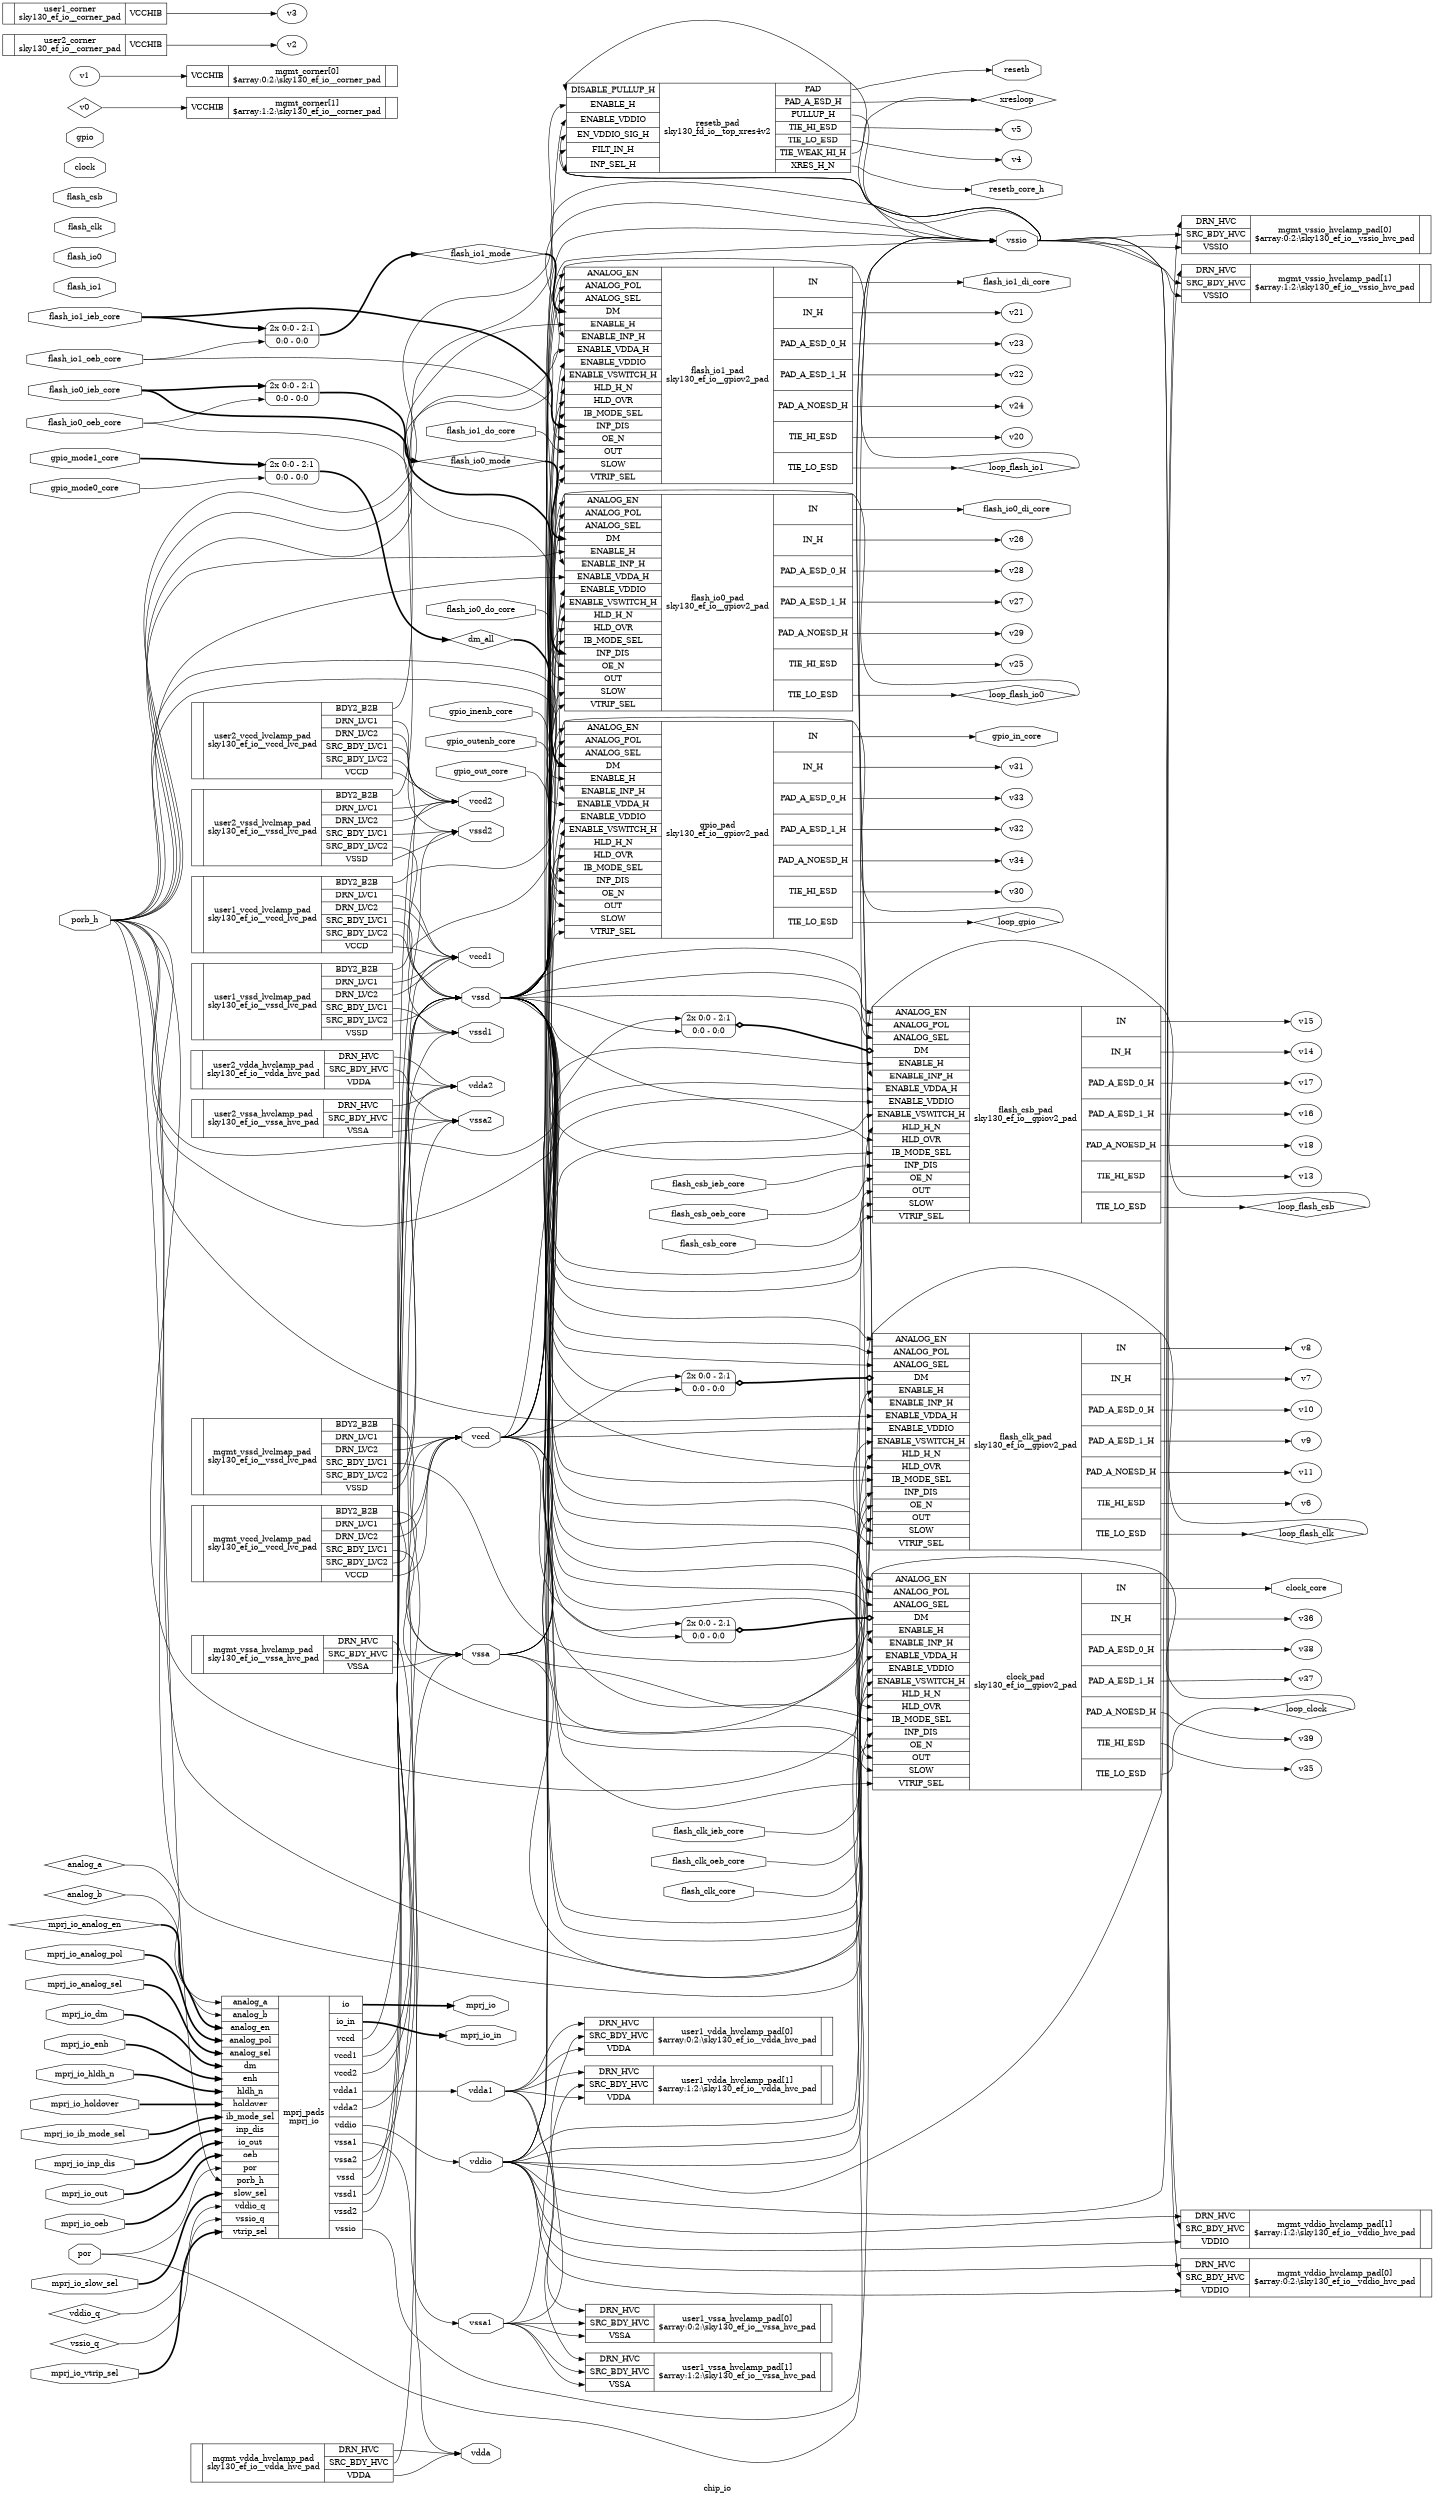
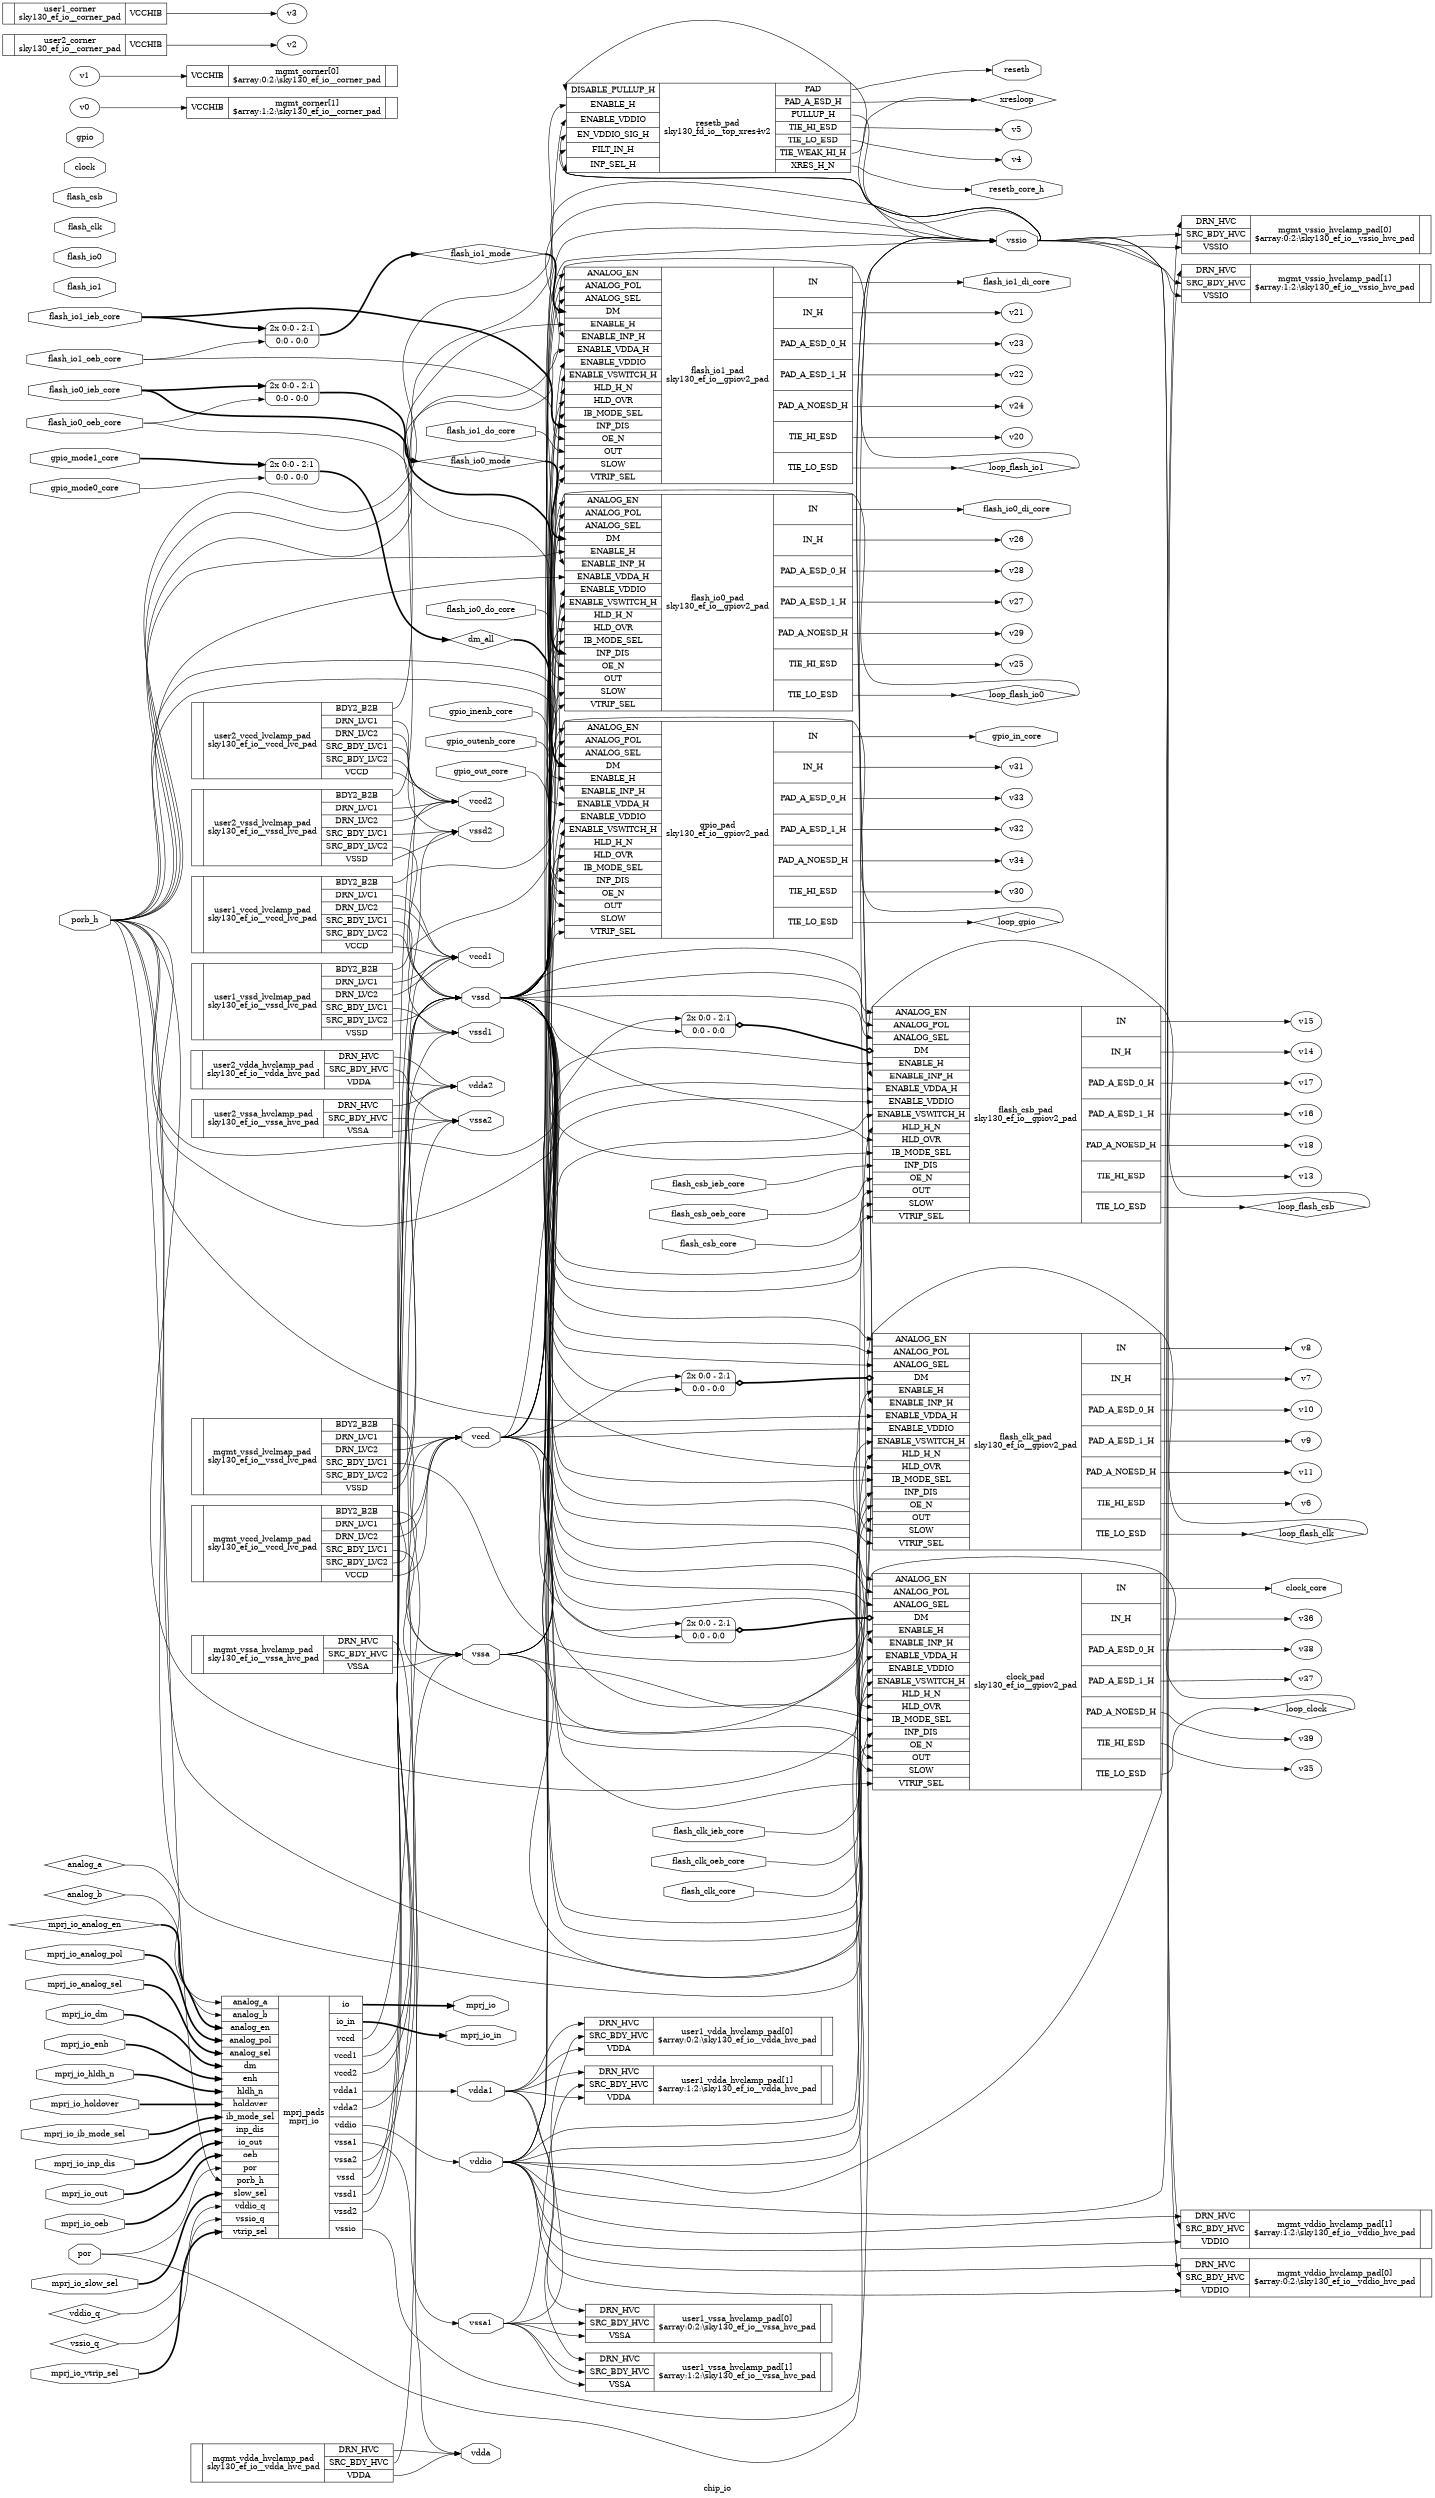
node "v0": shape diamond -> ellipse
